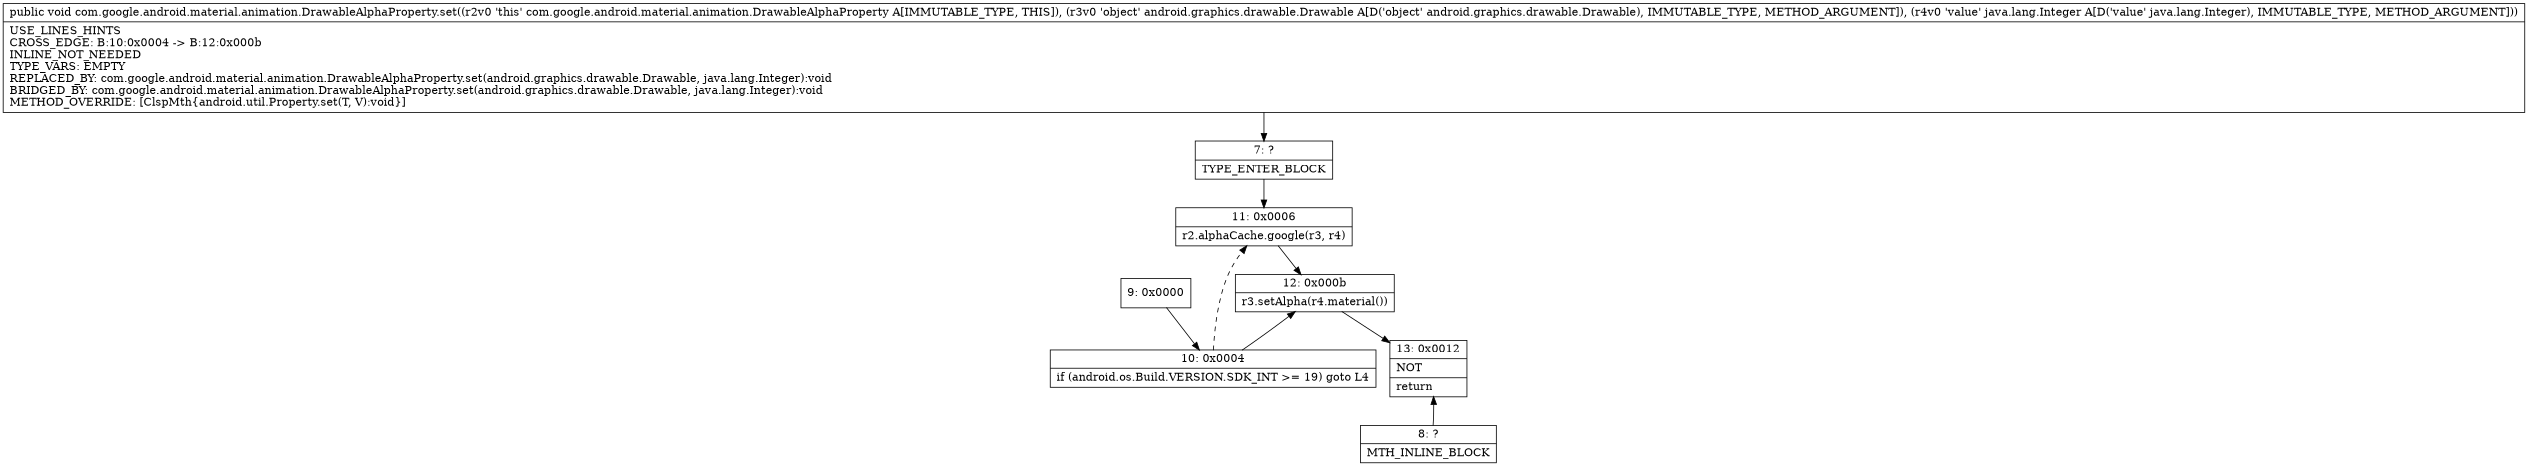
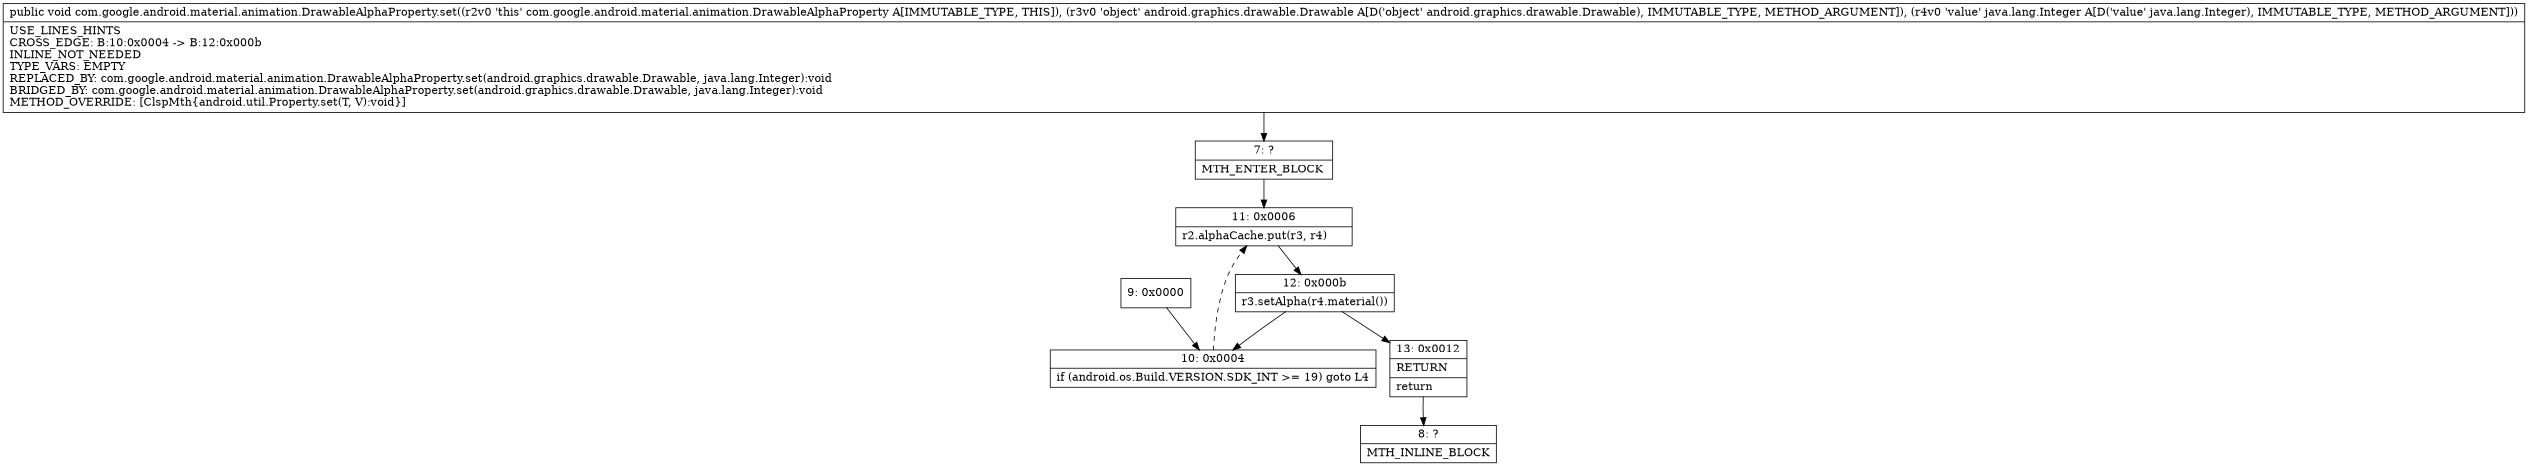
node "7: ?": text "TYPE_ENTER_BLOCK" -> "MTH_ENTER_BLOCK"
node "11: 0x0006": text "r2.alphaCache.google(r3, r4)" -> "r2.alphaCache.put(r3, r4)"
edge "10: 0x0004" -> "12: 0x000b": reversed
node "13: 0x0012": text "NOT" -> "RETURN"
edge "8: ?" -> "13: 0x0012": reversed
